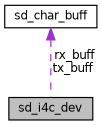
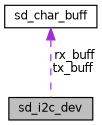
node "sd_i4c_dev": label "sd_i4c_dev" -> "sd_i2c_dev"
